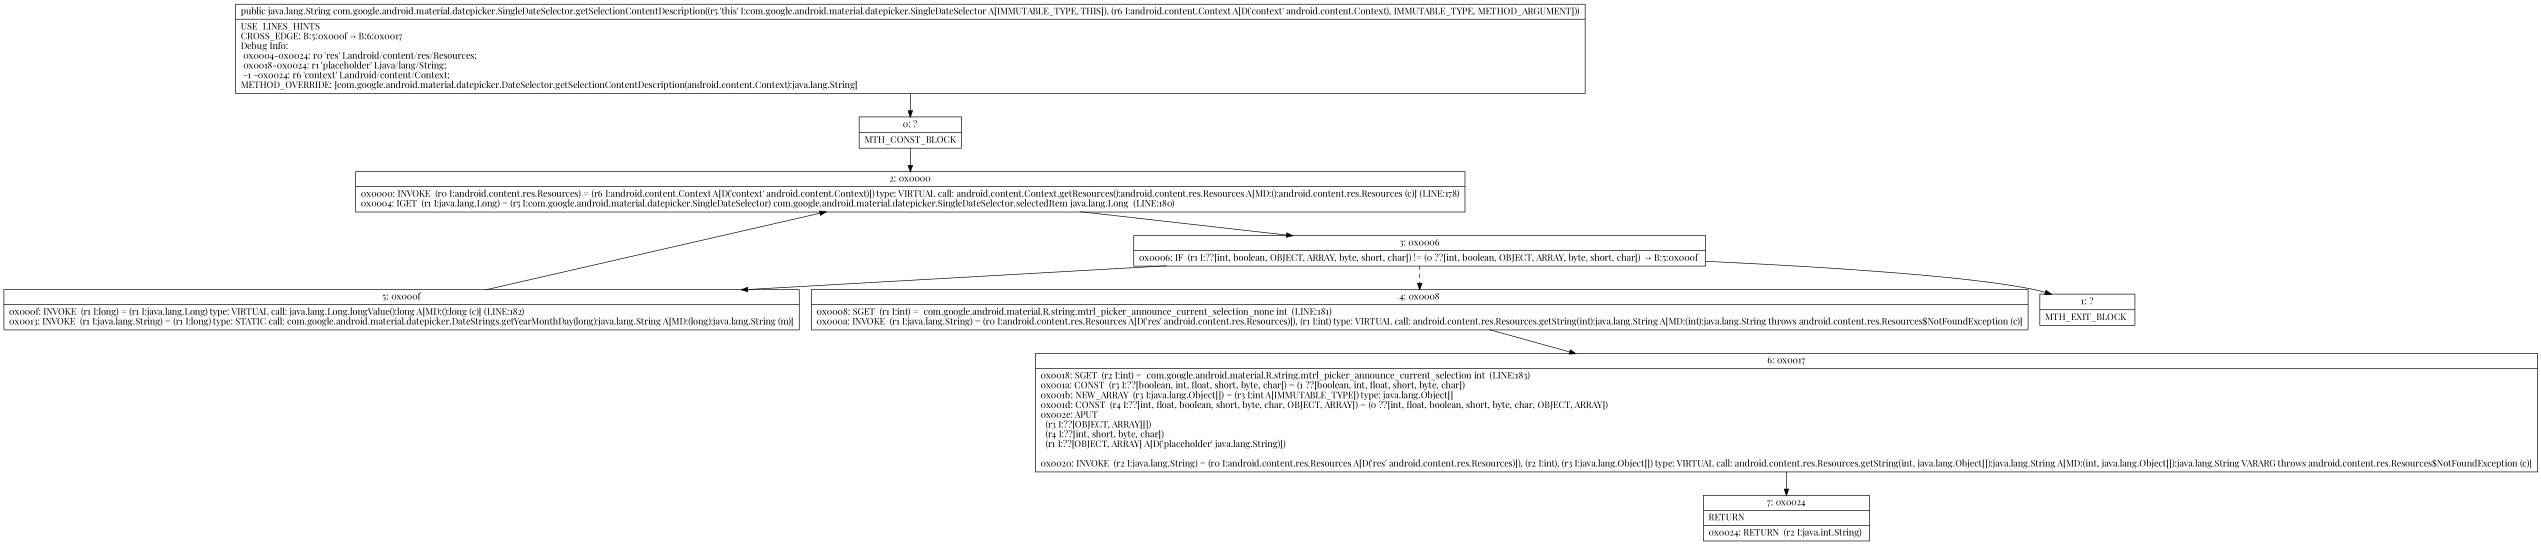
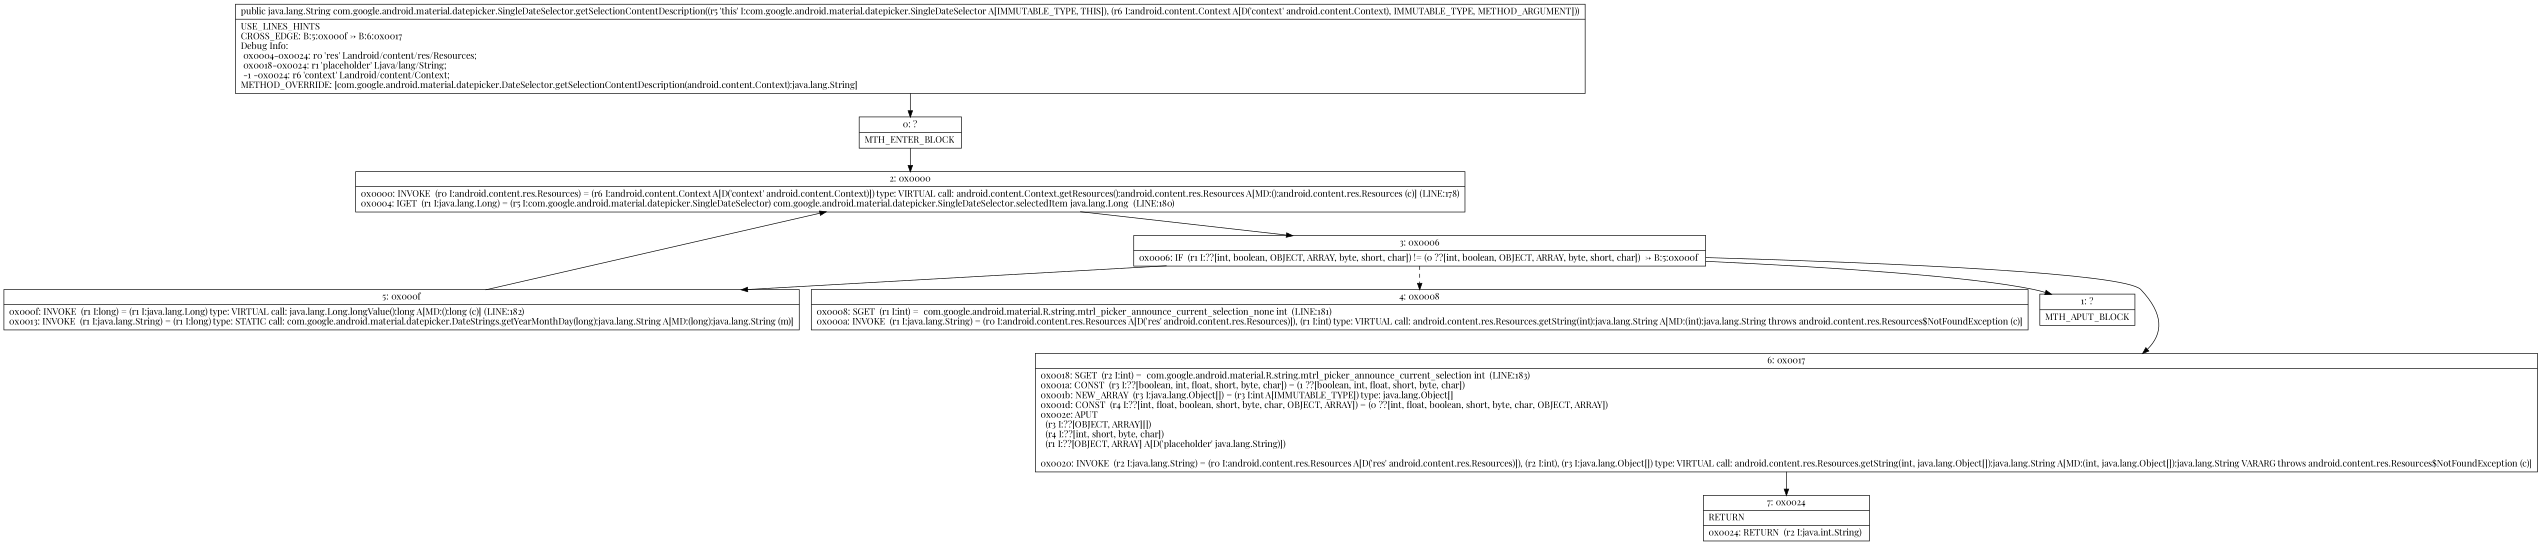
node "0: ?": text "MTH_CONST_BLOCK" -> "MTH_ENTER_BLOCK"
node "1: ?": text "MTH_EXIT_BLOCK" -> "MTH_APUT_BLOCK"
edge "4: 0x0008" -> "6: 0x0017": now "3: 0x0006" -> "6: 0x0017"
